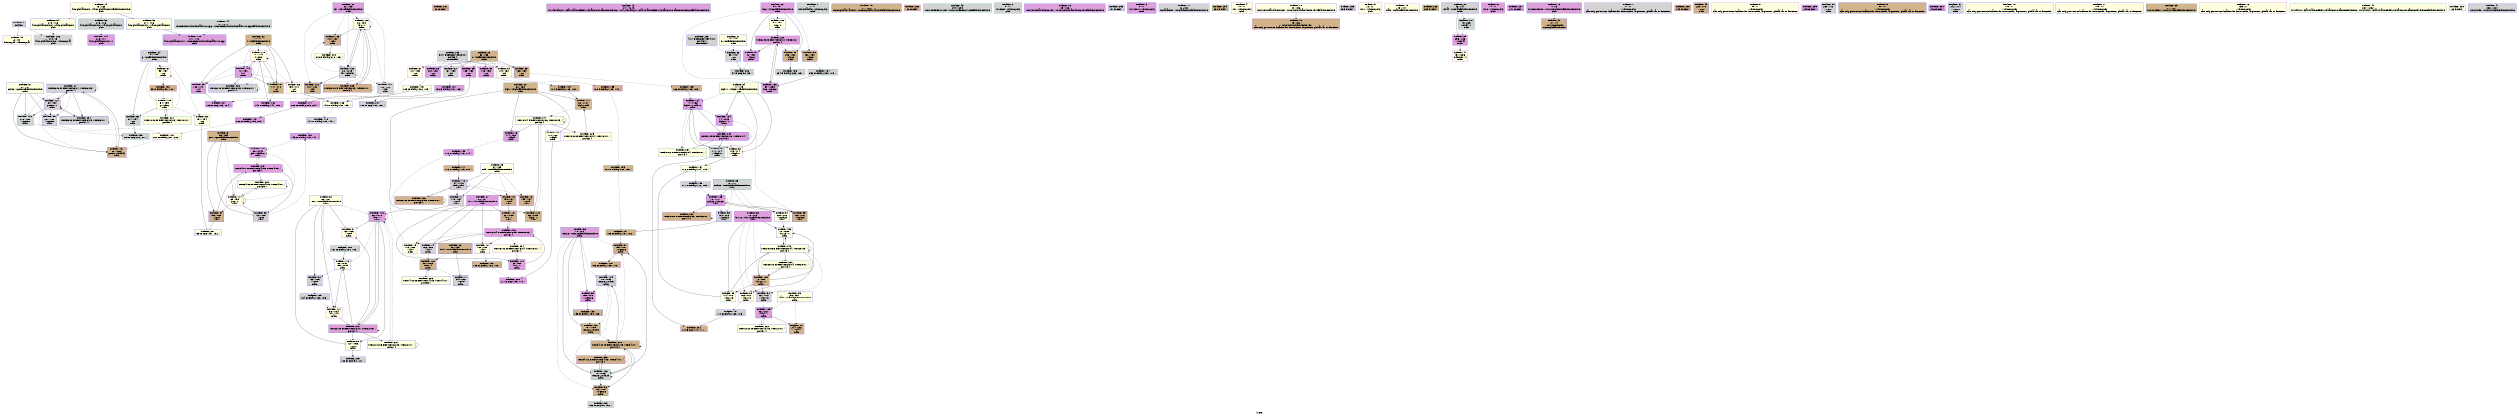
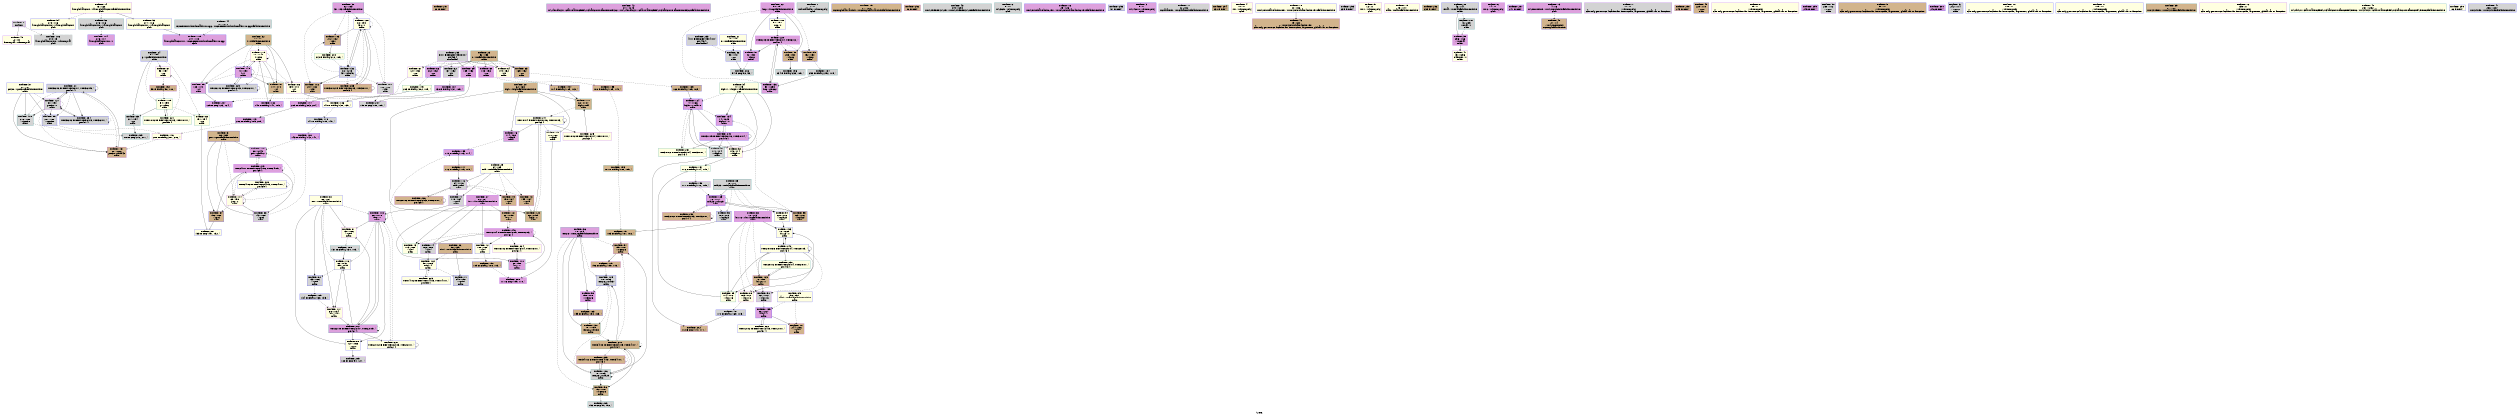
node "NodeID: 122": fillcolor tan -> lightyellow
